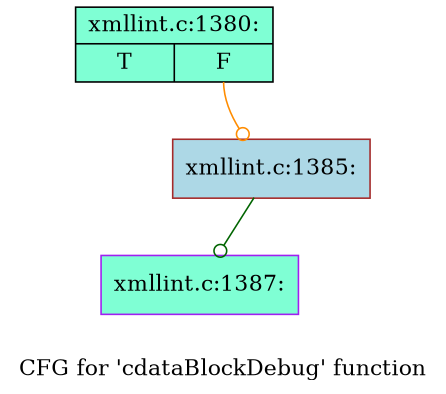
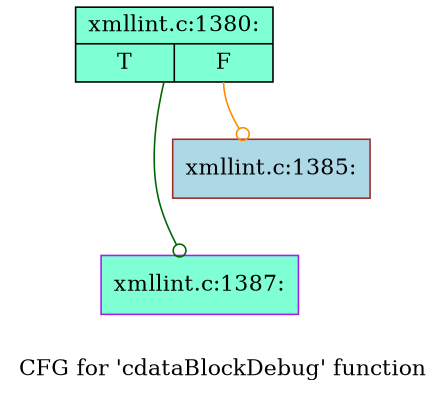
edge "xmllint.c:1385:" -> "xmllint.c:1387:": now "xmllint.c:1380:" -> "xmllint.c:1387:"
